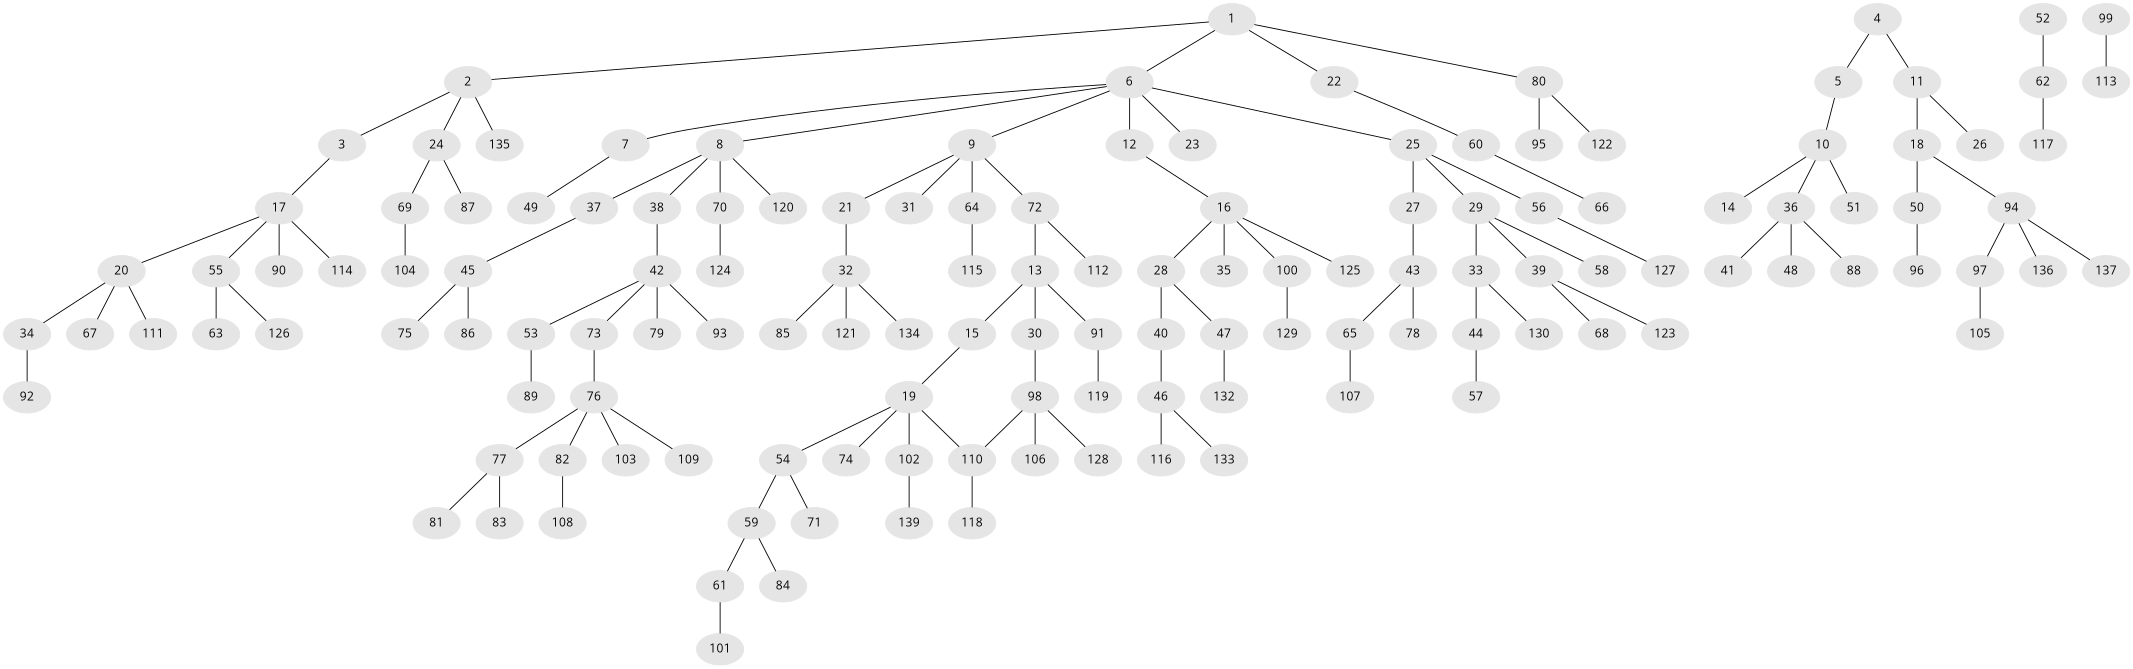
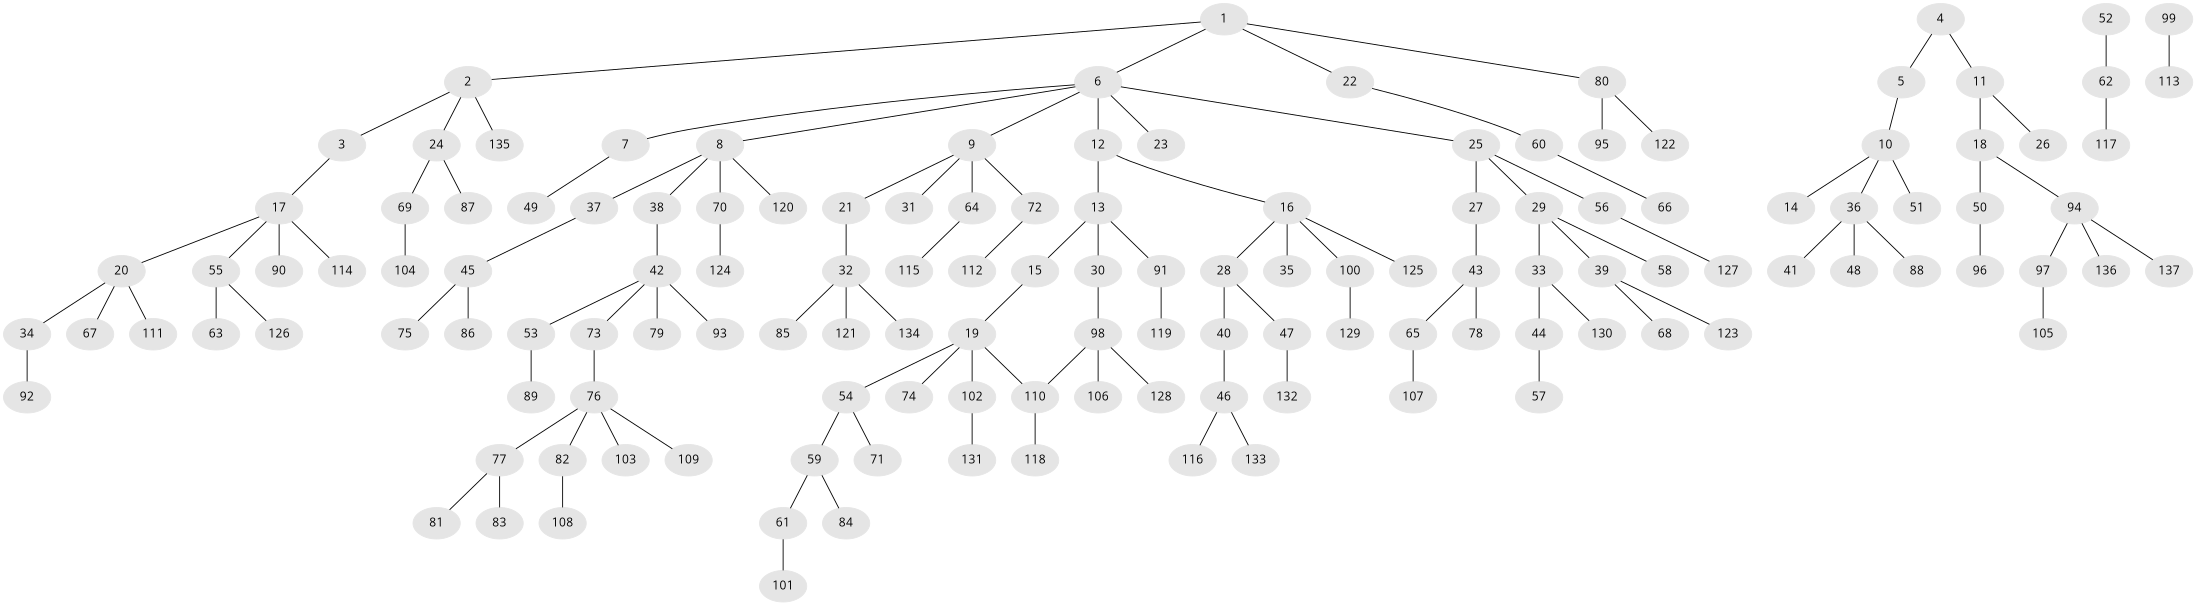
edge "72" -- "13": now "12" -- "13"
node "139": label "139" -> "131"
